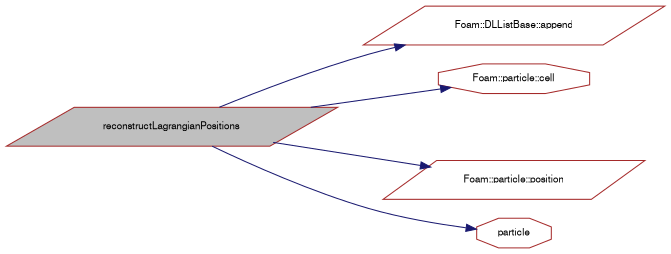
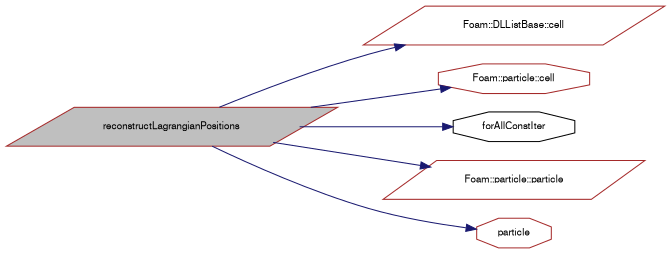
node "Foam::DLListBase::append": label "Foam::DLListBase::append" -> "Foam::DLListBase::cell"
node "forAllConstIter": added
node "Foam::particle::position": label "Foam::particle::position" -> "Foam::particle::particle"
